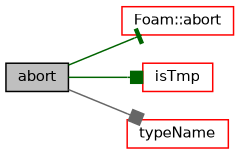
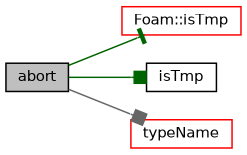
node "Foam::abort": label "Foam::abort" -> "Foam::isTmp"
node "isTmp": color red -> black
